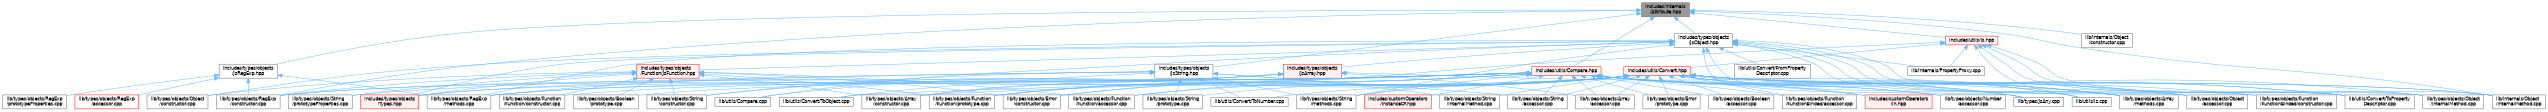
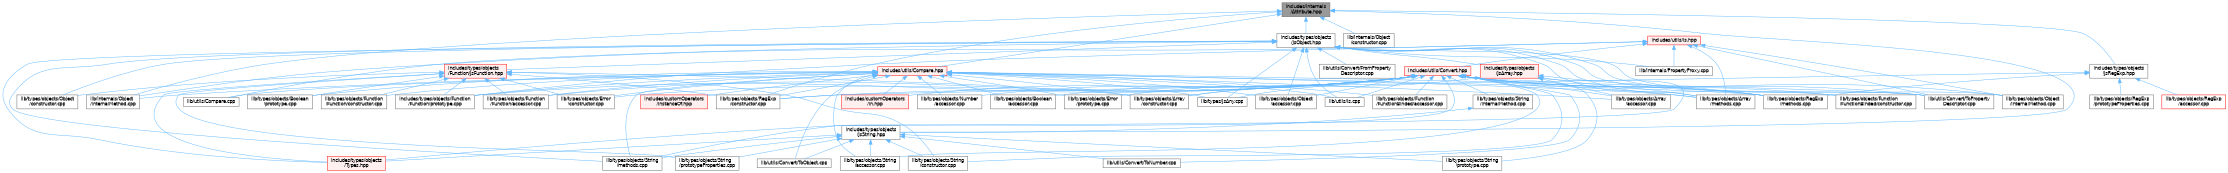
edge "includes/utils/Is.hpp" -> "includes/internals /Attribute.hpp": removed
edge "lib/types/objects/String /internalMethod.cpp" -> "includes/types/objects /JsString.hpp": reversed
edge "lib/internals/Object /internalMethod.cpp" -> "includes/utils/Convert.hpp": removed
node "lib/types/objects/Function /Function/prototype.cpp": label "lib/types/objects/Function /Function/prototype.cpp" -> "includes/types/objects/Function /Function/prototype.cpp"
